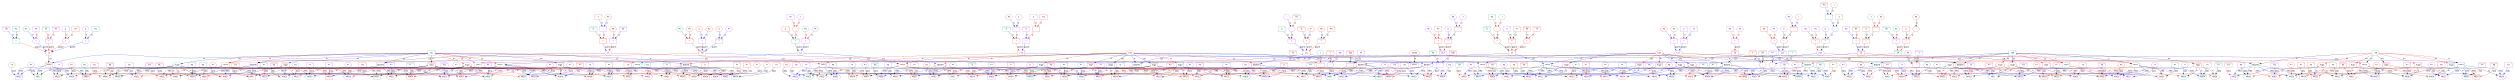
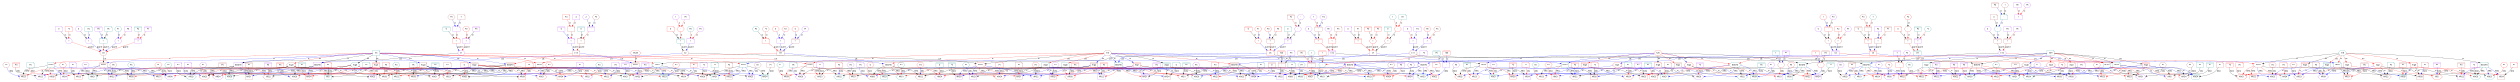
node "C5": removed
